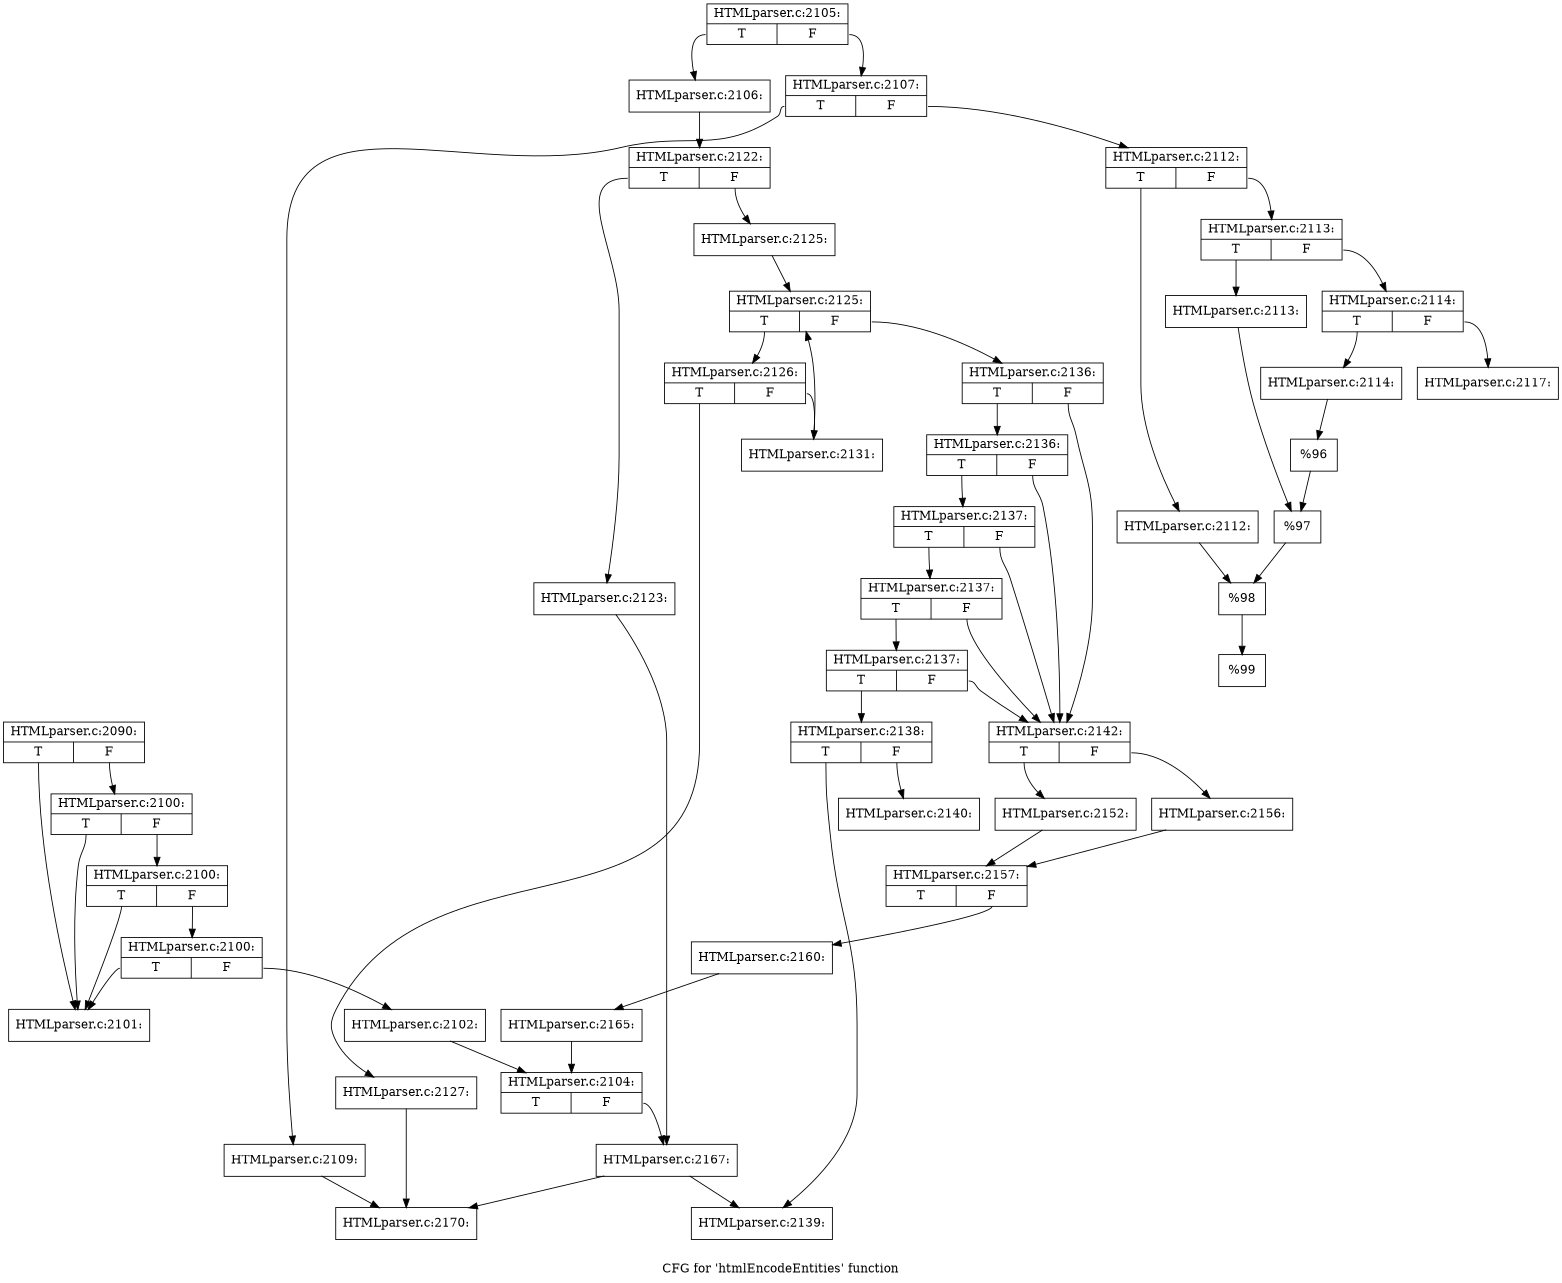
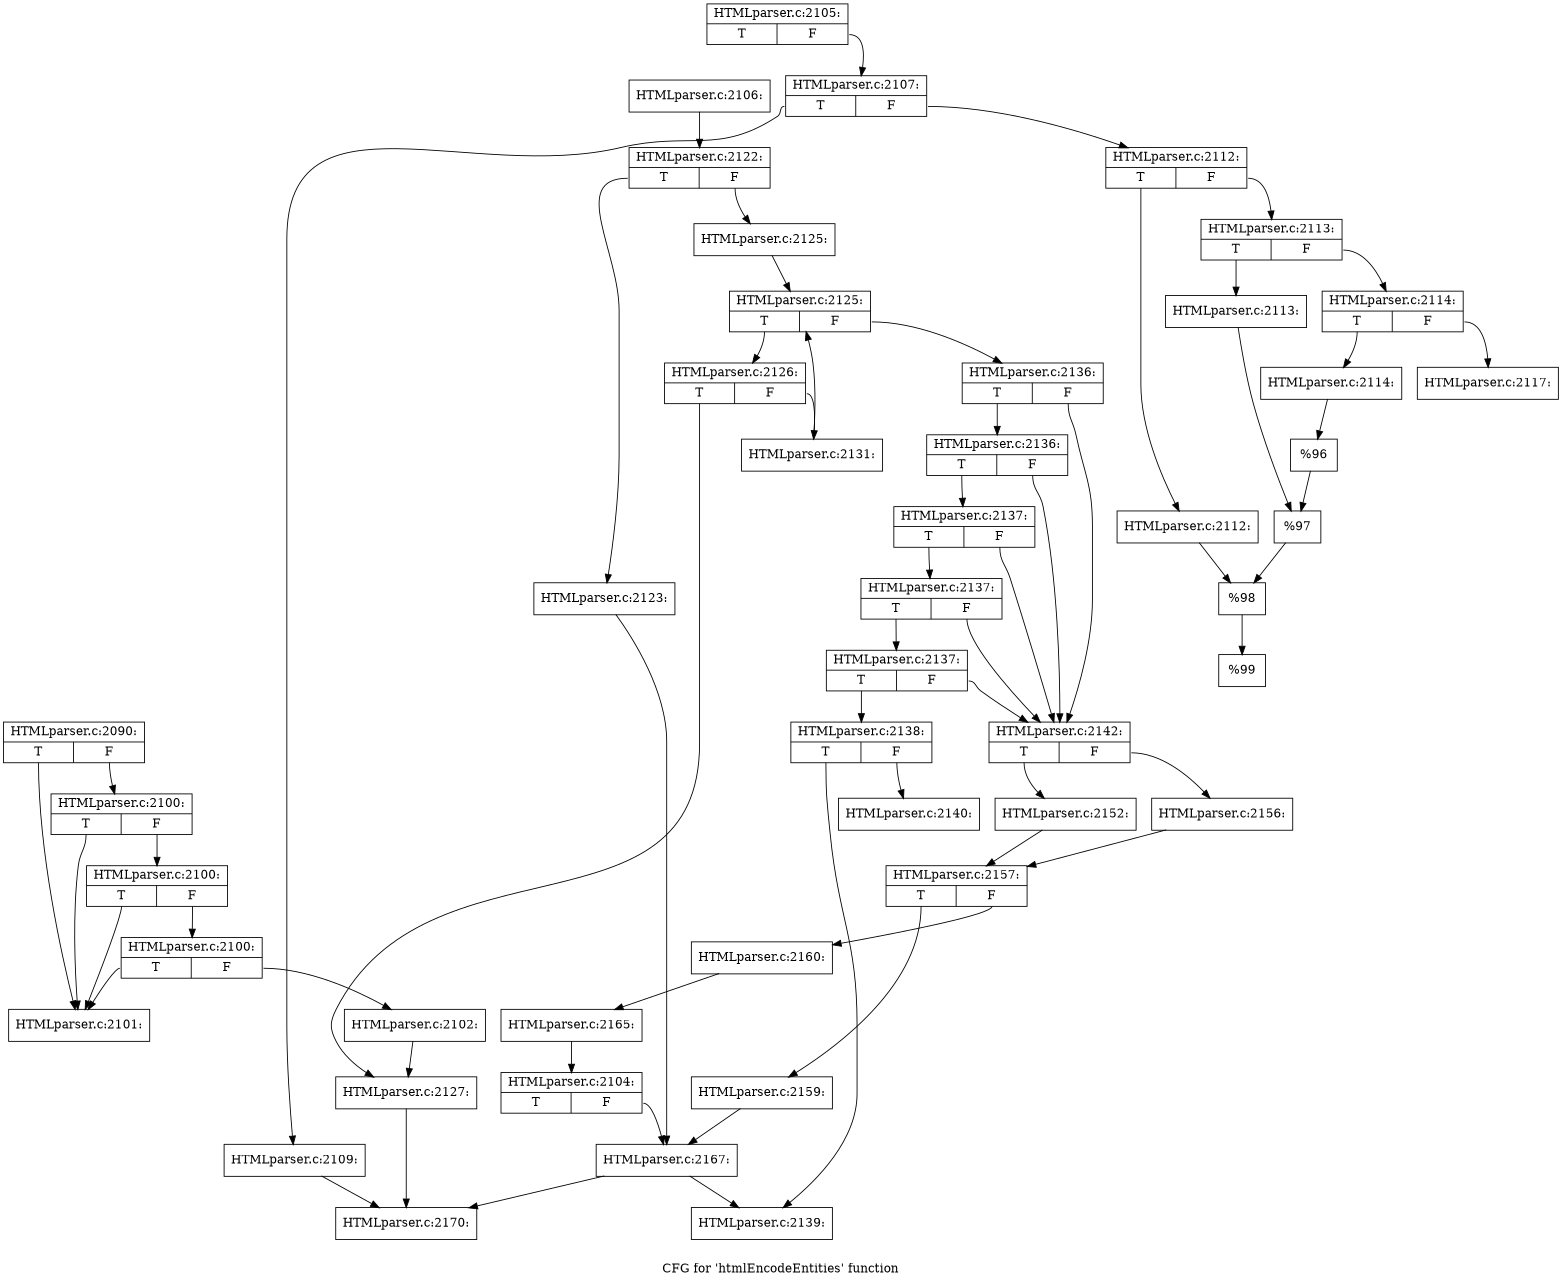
edge "HTMLparser.c:2105:" -> "HTMLparser.c:2106:": removed
edge "HTMLparser.c:2102:" -> "HTMLparser.c:2104:": now "HTMLparser.c:2102:" -> "HTMLparser.c:2127:"
node "HTMLparser.c:2159:": added
